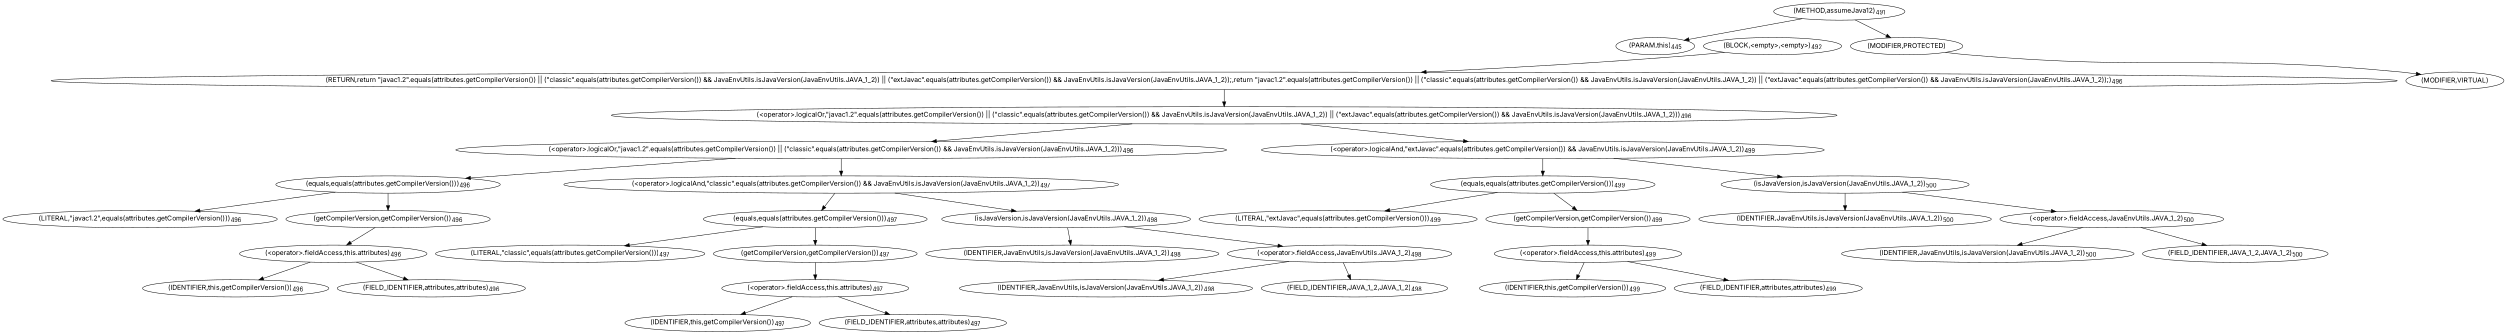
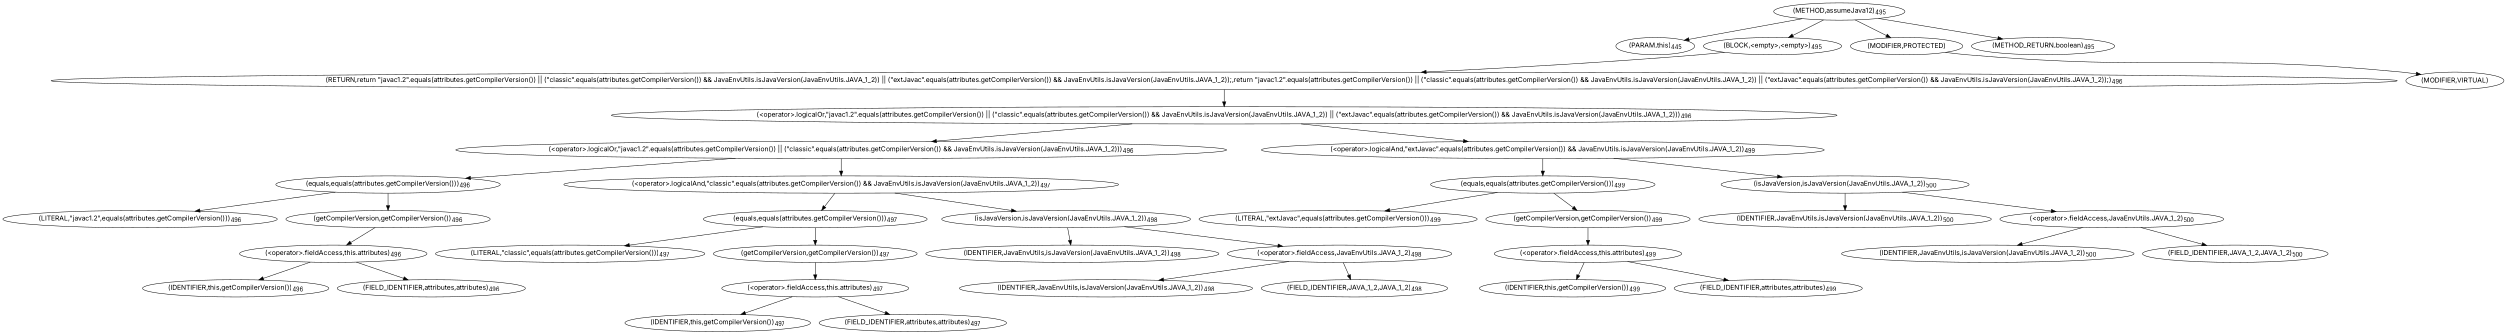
node "(METHOD,assumeJava12)": text "491" -> "495"
edge "(METHOD,assumeJava12)" -> "(BLOCK,<empty>,<empty>)": added
node "(BLOCK,<empty>,<empty>)": text "492" -> "495"
node "(METHOD_RETURN,boolean)": added
